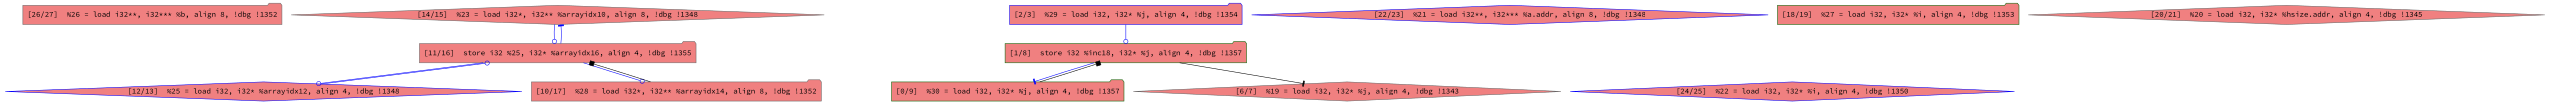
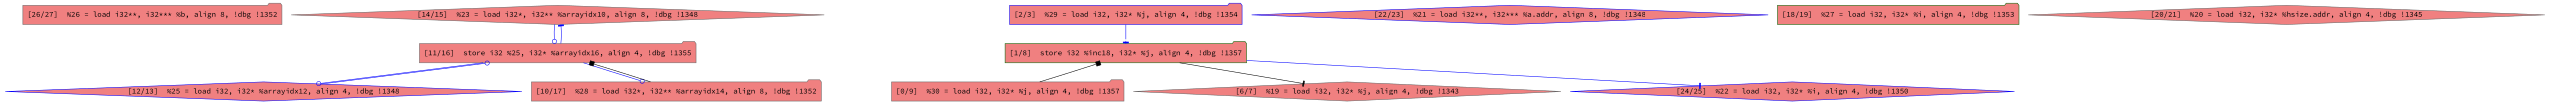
edge "[2/3]  %29 = load i32, i32* %j, align 4, !dbg !1354" -> "[1/8]  store i32 %inc18, i32* %j, align 4, !dbg !1357": arrowhead odot -> tee
edge "[1/8]  store i32 %inc18, i32* %j, align 4, !dbg !1357" -> "[0/9]  %30 = load i32, i32* %j, align 4, !dbg !1357": now "[1/8]  store i32 %inc18, i32* %j, align 4, !dbg !1357" -> "[24/25]  %22 = load i32, i32* %i, align 4, !dbg !1350"
node "[0/9]  %30 = load i32, i32* %j, align 4, !dbg !1357": color darkgreen -> gray40
